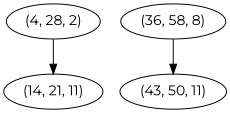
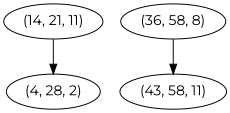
edge "(4, 28, 2)" -> "(14, 21, 11)": reversed
node "(43, 50, 11)": label "(43, 50, 11)" -> "(43, 58, 11)"
